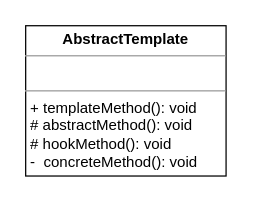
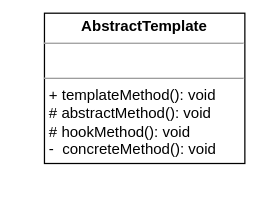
node "AbstractTemplate + templateMethod(): void # abstractMethod(): void # hookMethod(): void - concreteMethod(): void": moved (126, 101) -> (144, 88)
